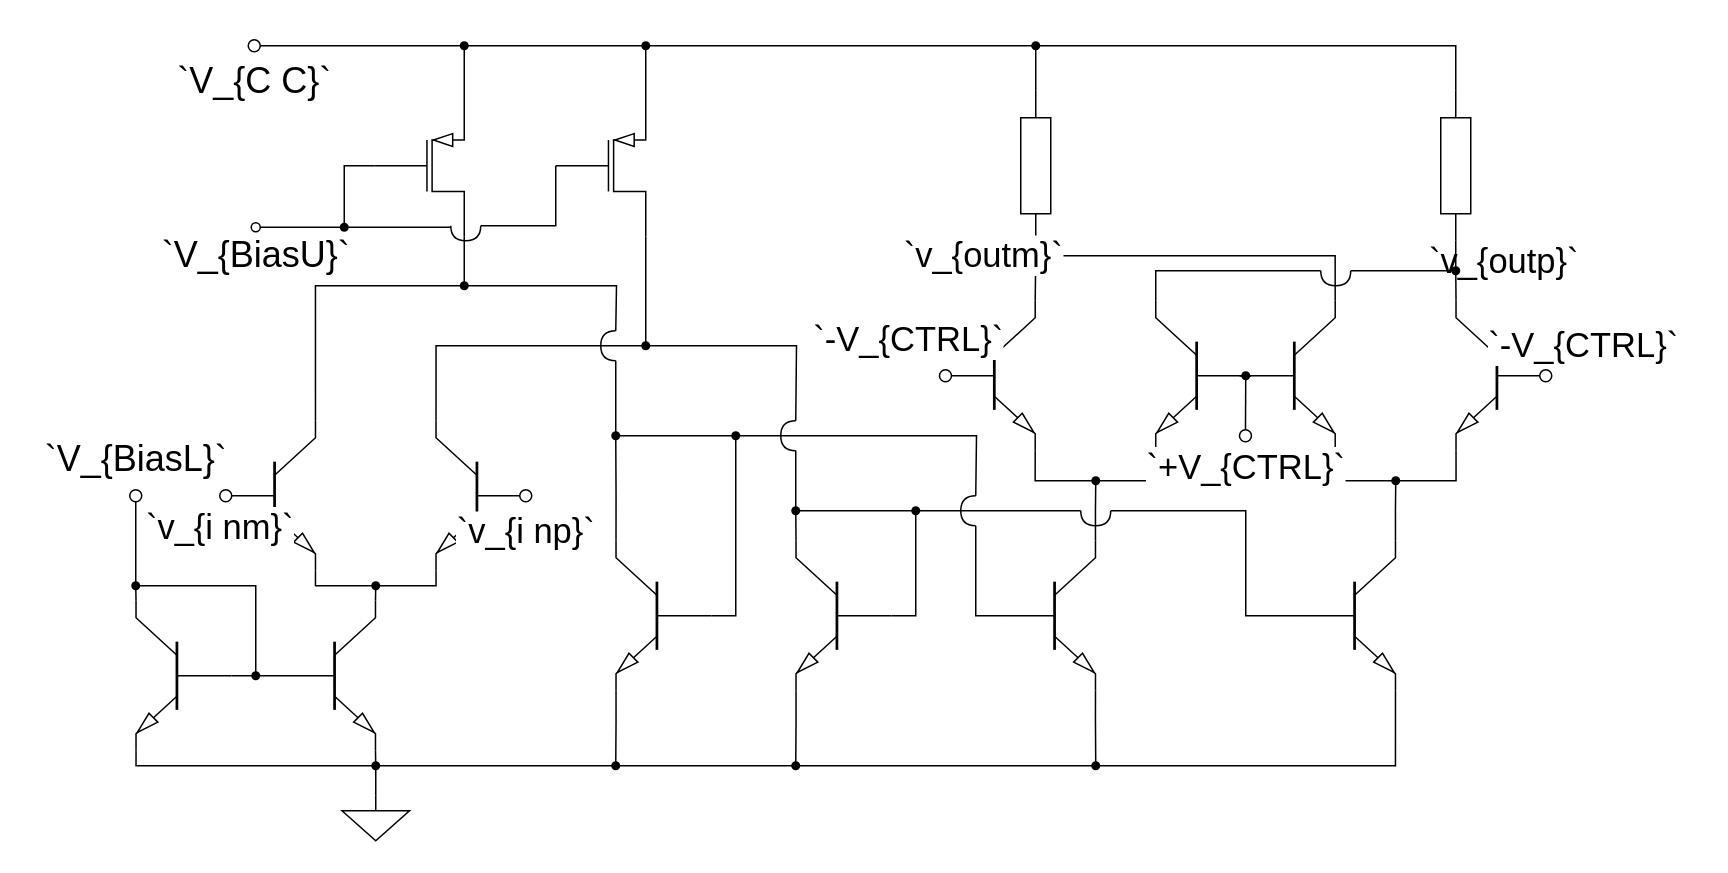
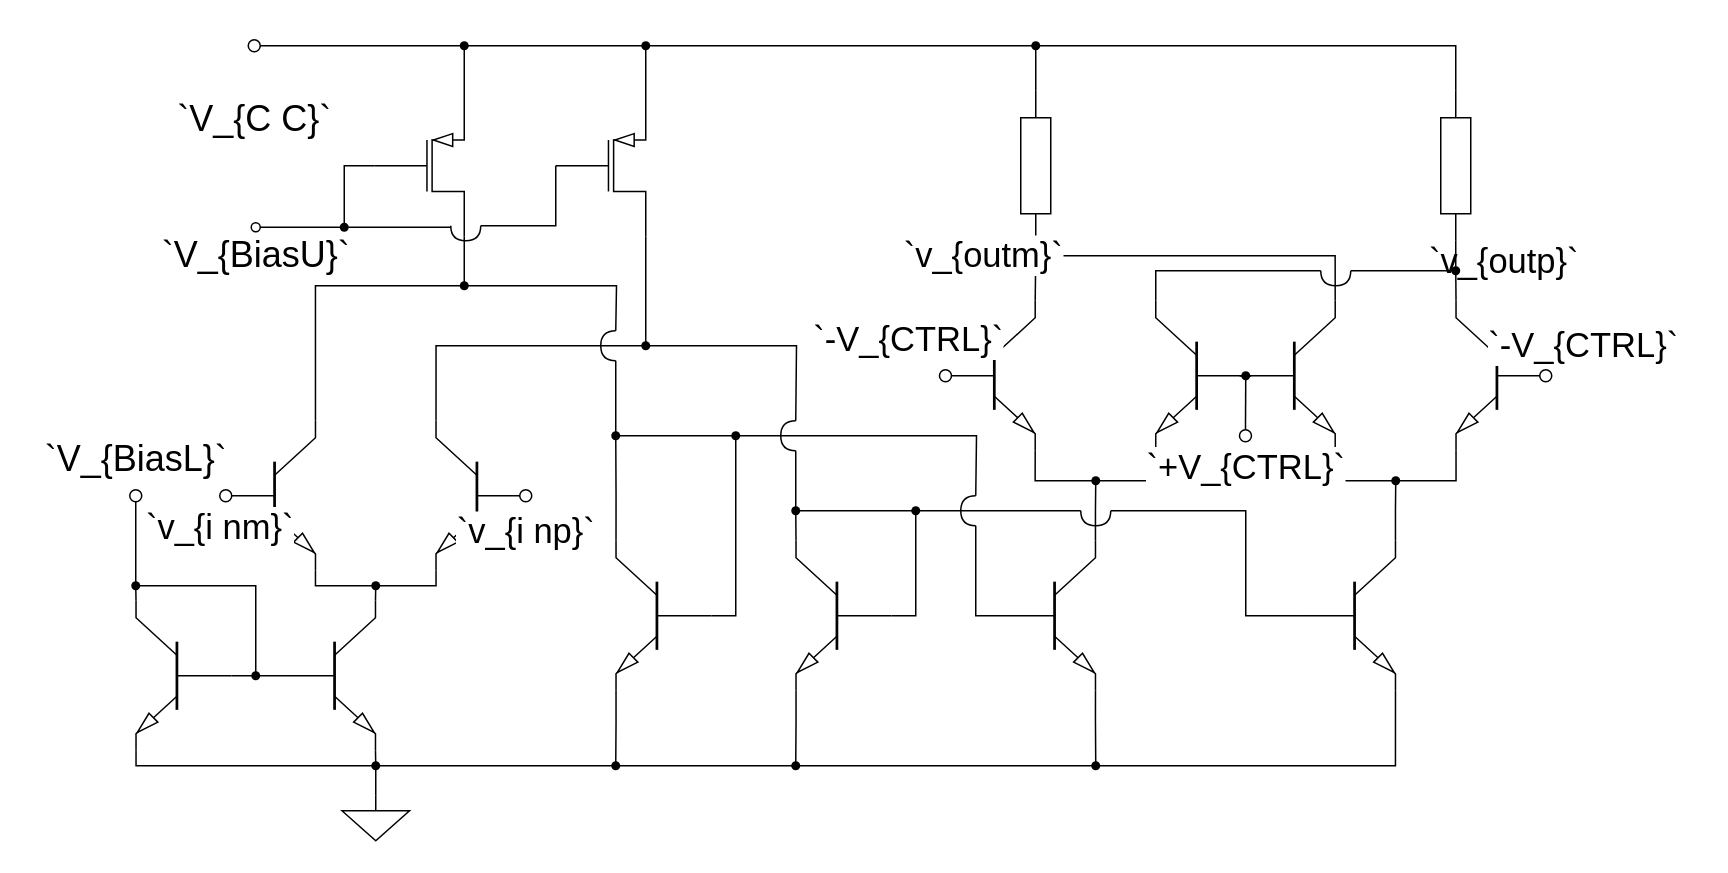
node "`V_{C C}`": moved (254, 82) -> (254, 119)
